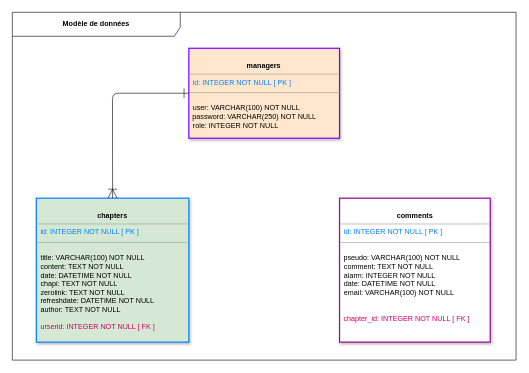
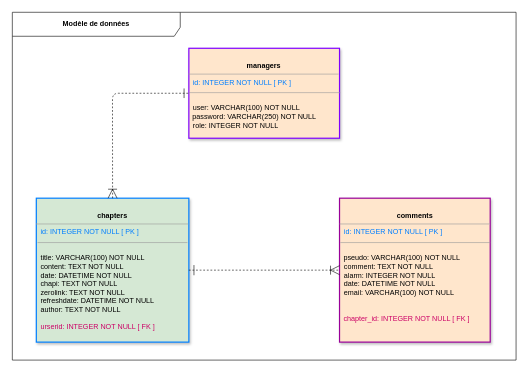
edge "managers id: INTEGER NOT NULL [ PK ] user: VARCHAR(100) NOT NULL password: VARCHAR(250) NOT NULL role: INTEGER NOT NULL" -- "chapters id: INTEGER NOT NULL [ PK ] title: VARCHAR(100) NOT NULL content: TEXT NOT NULL date: DATETIME NOT NULL chapi: TEXT NOT NULL zerolink: TEXT NOT NULL refreshdate: DATETIME NOT NULL author: TEXT NOT NULL urserid: INTEGER NOT NULL [ FK ]": style solid -> dashed
edge "chapters id: INTEGER NOT NULL [ PK ] title: VARCHAR(100) NOT NULL content: TEXT NOT NULL date: DATETIME NOT NULL chapi: TEXT NOT NULL zerolink: TEXT NOT NULL refreshdate: DATETIME NOT NULL author: TEXT NOT NULL urserid: INTEGER NOT NULL [ FK ]" -- "comments id: INTEGER NOT NULL [ PK ] pseudo: VARCHAR(100) NOT NULL comment: TEXT NOT NULL alarm: INTEGER NOT NULL date: DATETIME NOT NULL email: VARCHAR(100) NOT NULL chapter_id: INTEGER NOT NULL [ FK ]": added
node "comments id: INTEGER NOT NULL [ PK ] pseudo: VARCHAR(100) NOT NULL comment: TEXT NOT NULL alarm: INTEGER NOT NULL date: DATETIME NOT NULL email: VARCHAR(100) NOT NULL chapter_id: INTEGER NOT NULL [ FK ]": fillcolor #ffffff -> #ffe6cc
